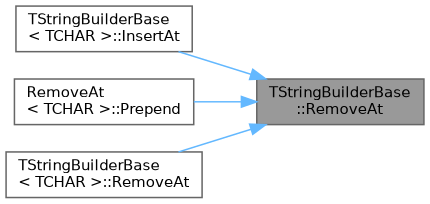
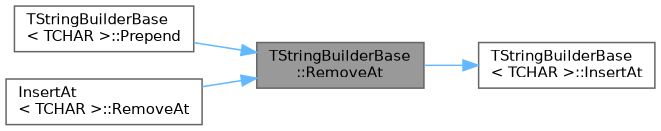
edge "TStringBuilderBase < TCHAR >::InsertAt" -> "TStringBuilderBase ::RemoveAt": reversed
node "RemoveAt < TCHAR >::Prepend": label "RemoveAt < TCHAR >::Prepend" -> "TStringBuilderBase < TCHAR >::Prepend"
node "TStringBuilderBase < TCHAR >::RemoveAt": label "TStringBuilderBase < TCHAR >::RemoveAt" -> "InsertAt < TCHAR >::RemoveAt"
